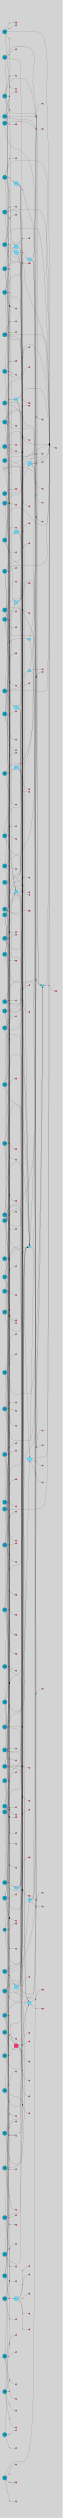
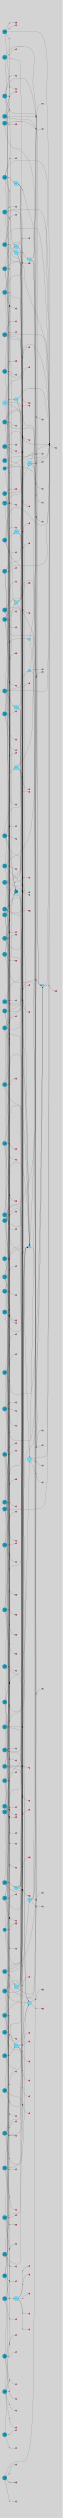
node "T249": fillcolor #1199bb -> #66ddff
node "T82": fillcolor #cccccc -> #1199bb
node "T296": removed
node "T24": fillcolor #66ddff -> #1199bb
node "T214": fillcolor #ff3366 -> #66ddff
